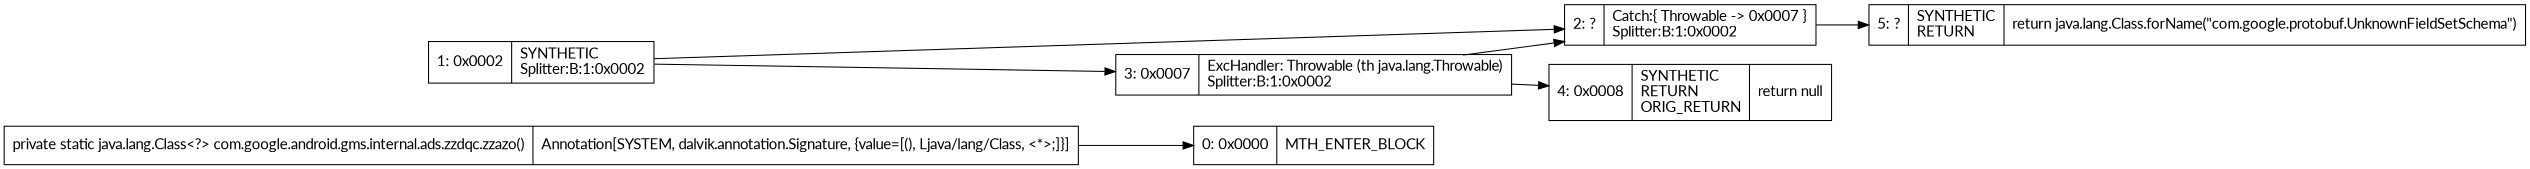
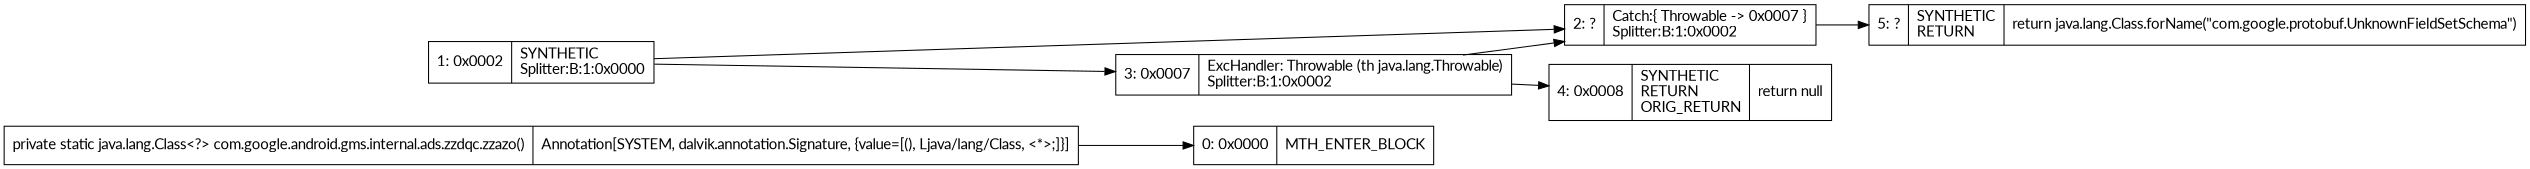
node "1: 0x0002": text "Splitter:B:1:0x0002" -> "Splitter:B:1:0x0000"
